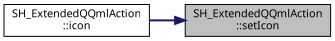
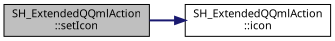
edge "SH_ExtendedQQmlAction ::icon" -> "SH_ExtendedQQmlAction ::setIcon": reversed
